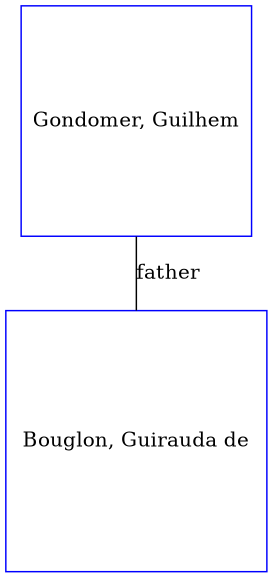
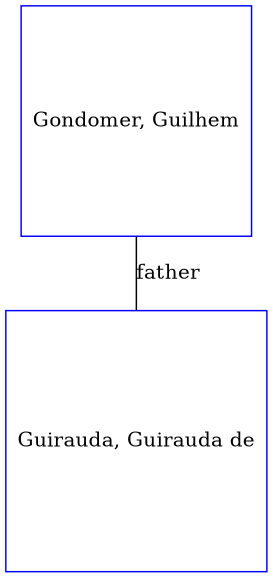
node "Bouglon, Guirauda de": label "Bouglon, Guirauda de" -> "Guirauda, Guirauda de"
